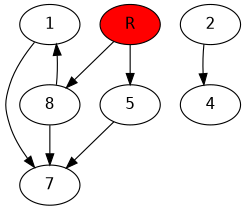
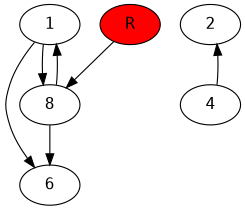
edge "1" -> "8": added
edge "2" -> "4": reversed
node "5": removed
node "7": label "7" -> "6"
